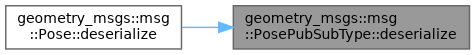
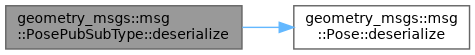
edge "geometry_msgs::msg ::Pose::deserialize" -> "geometry_msgs::msg ::PosePubSubType::deserialize": reversed
